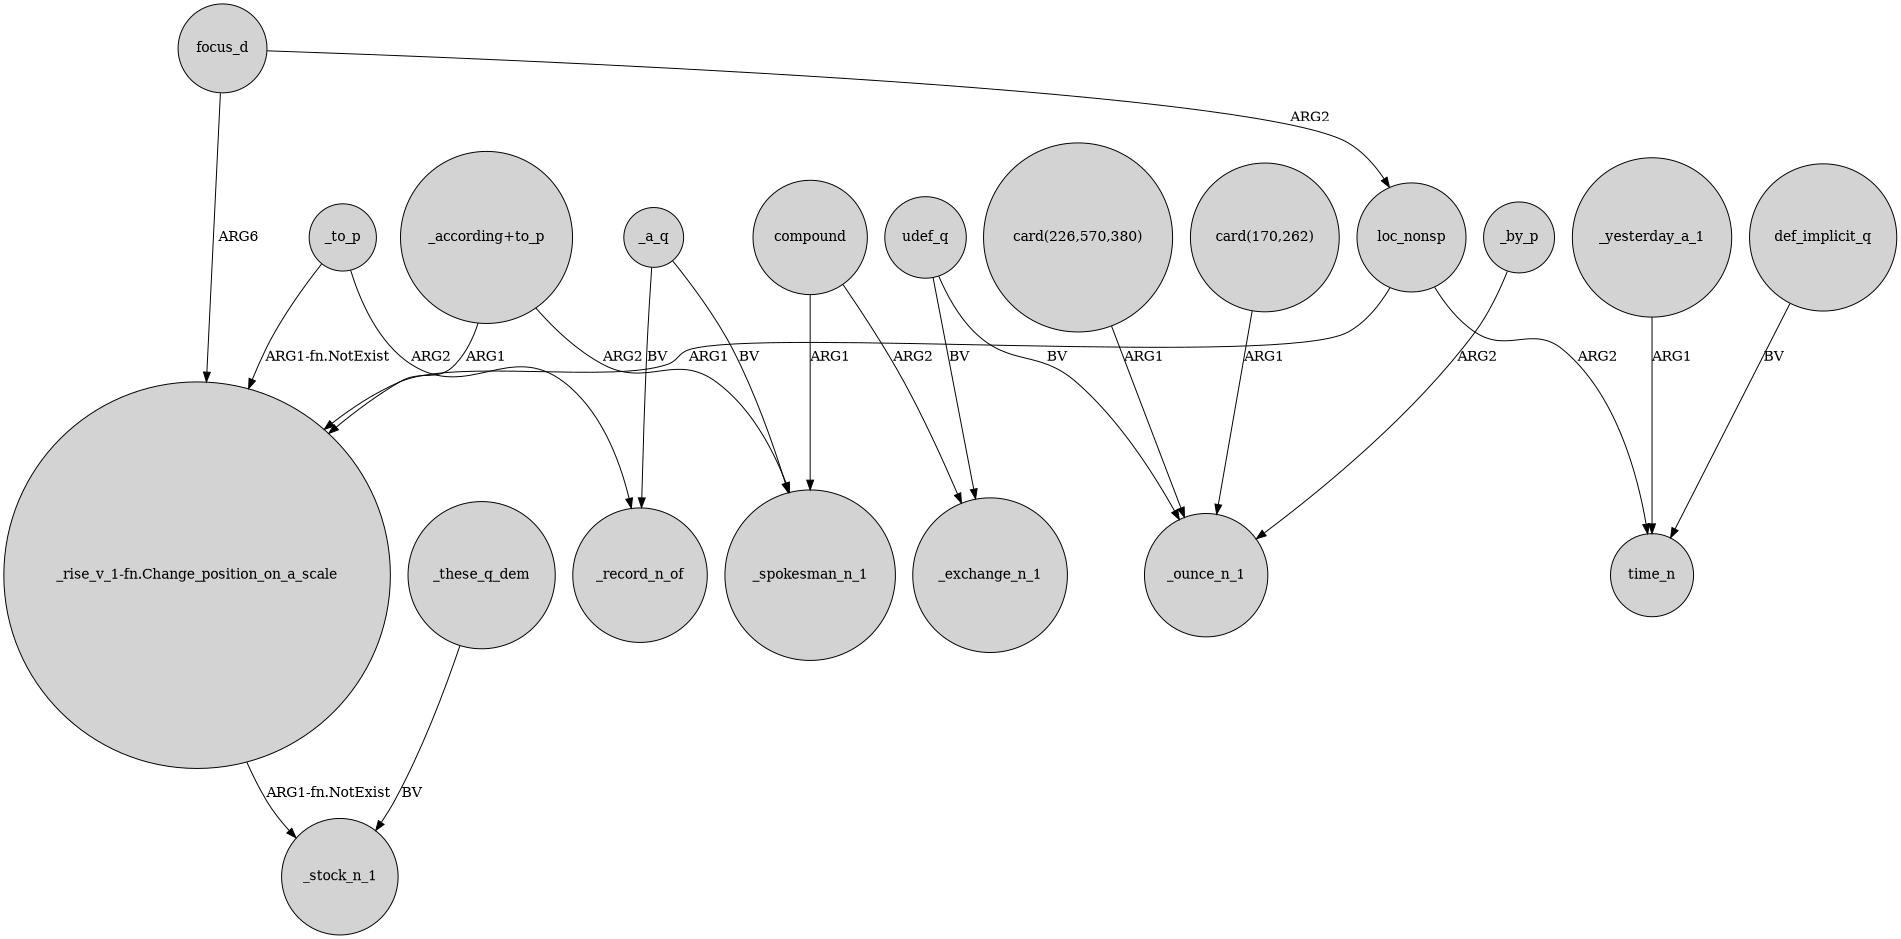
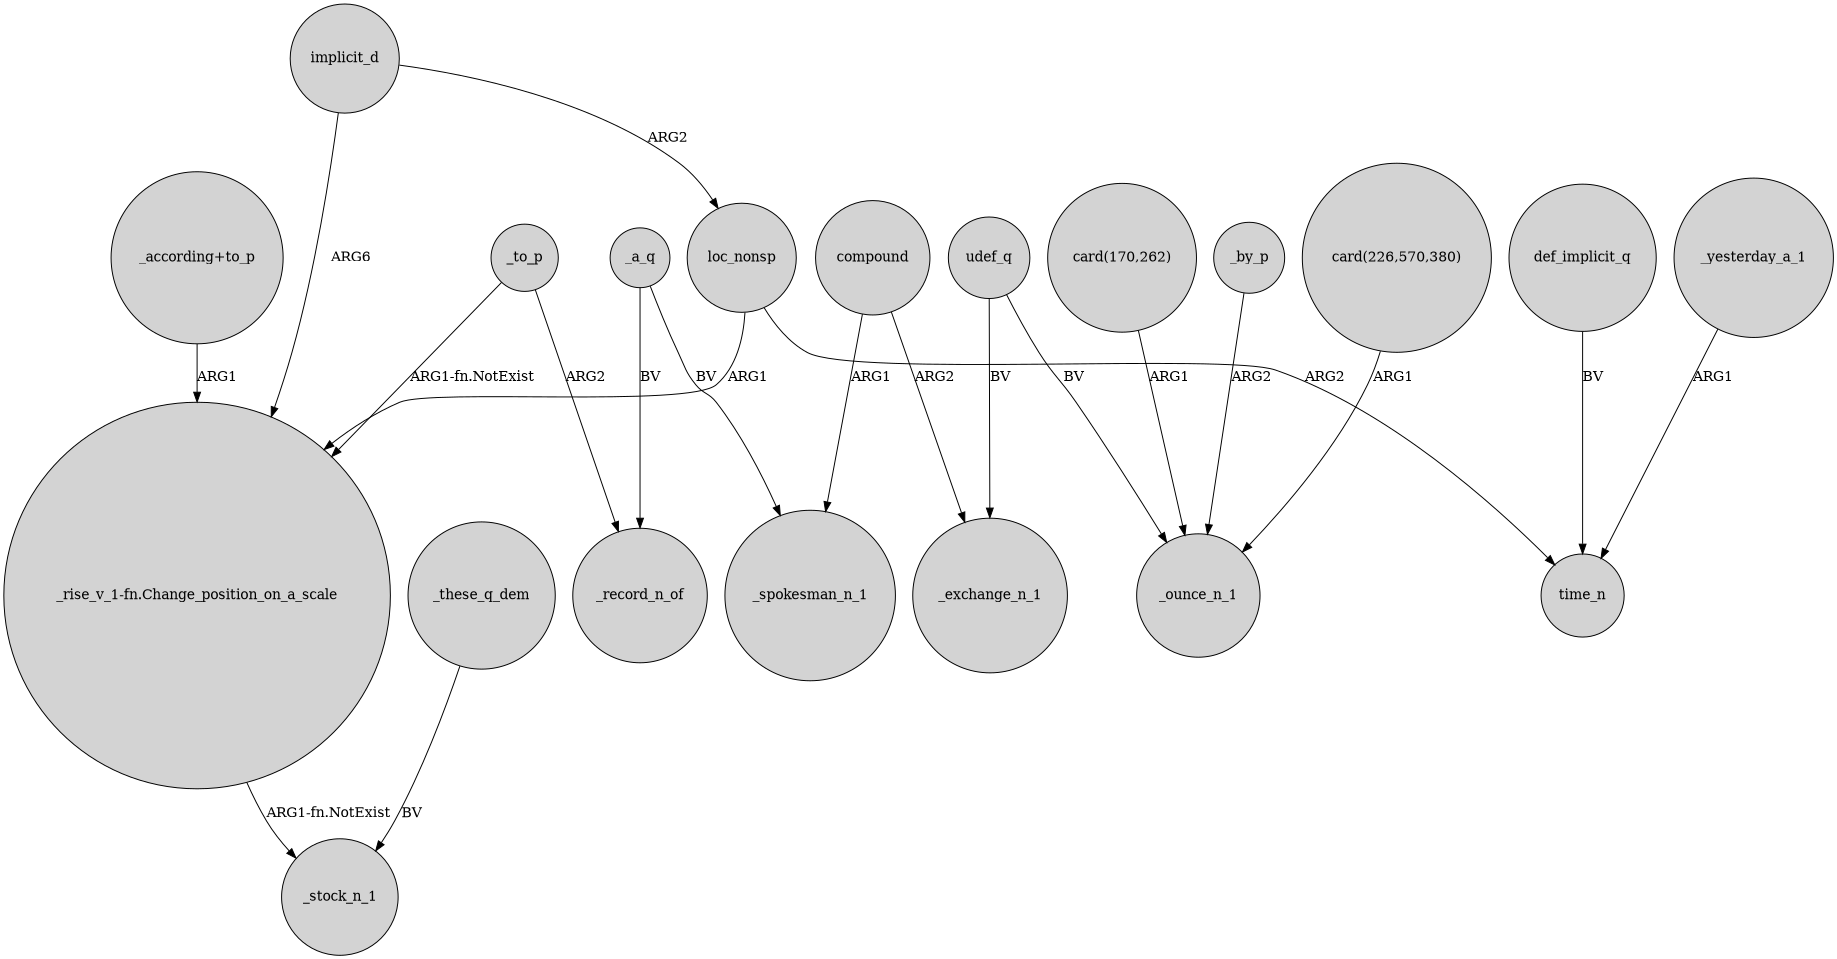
node "focus_d": label "focus_d" -> "implicit_d"
edge "_according+to_p" -> "_spokesman_n_1": removed, label "ARG2"
